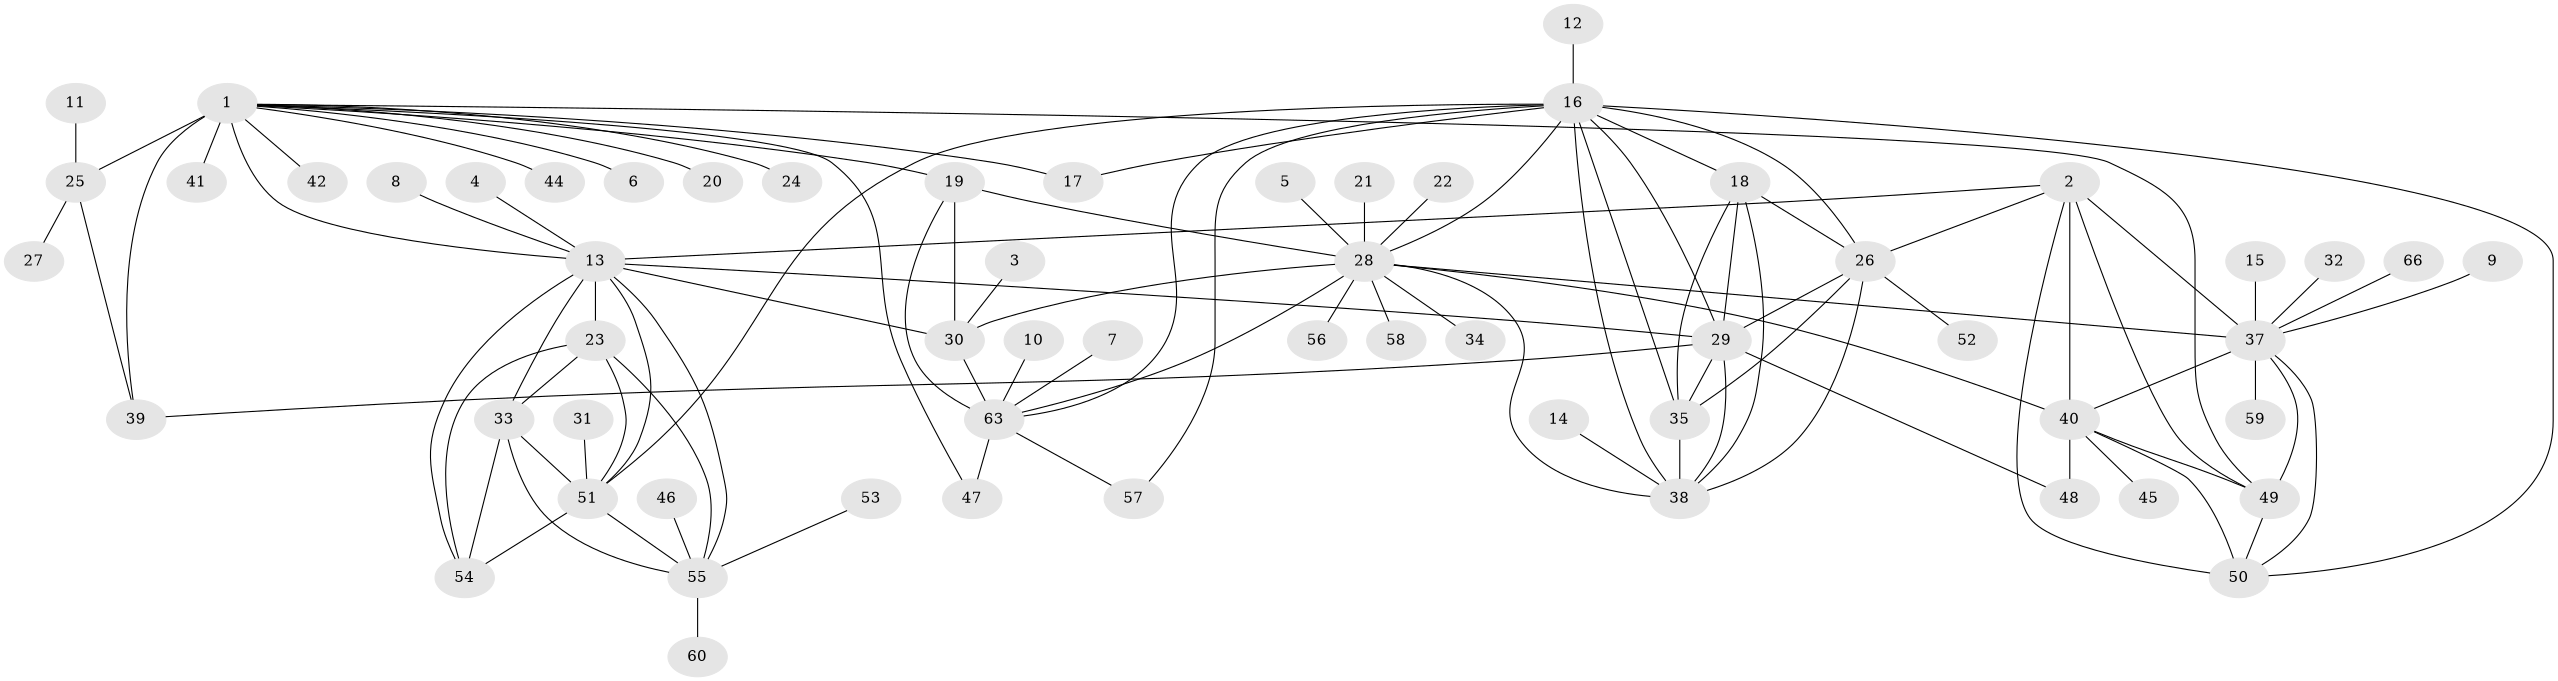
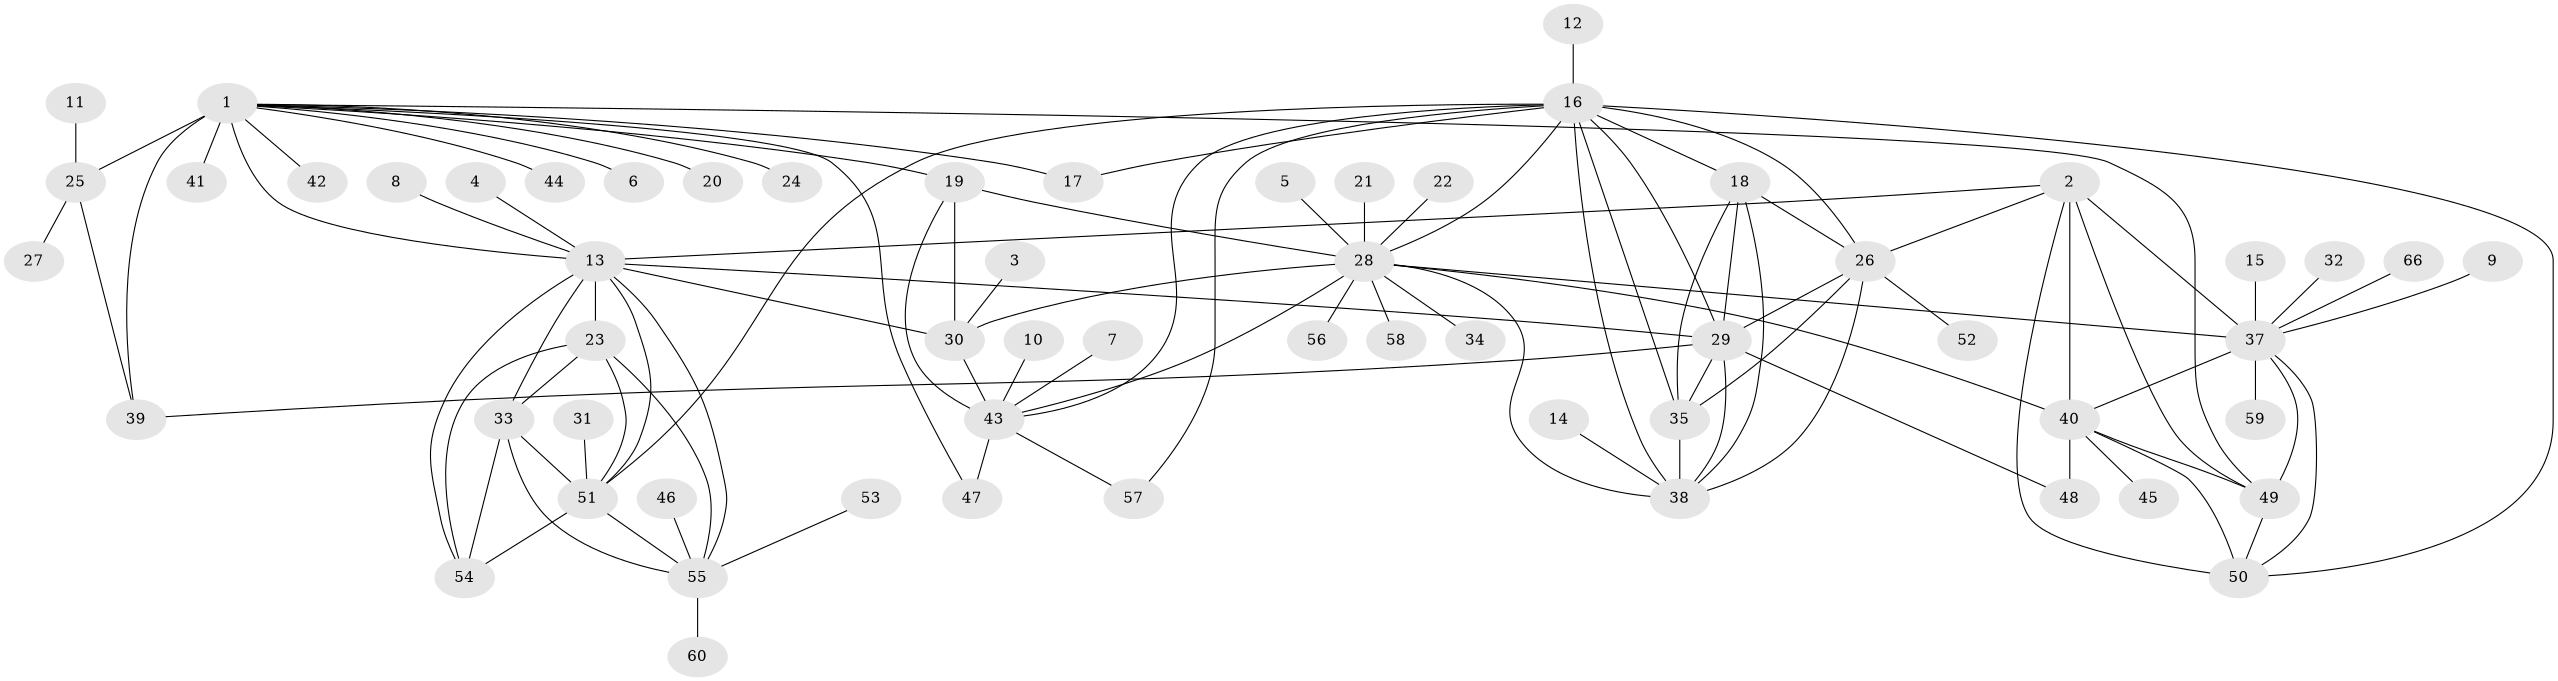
node "63": label "63" -> "43"
